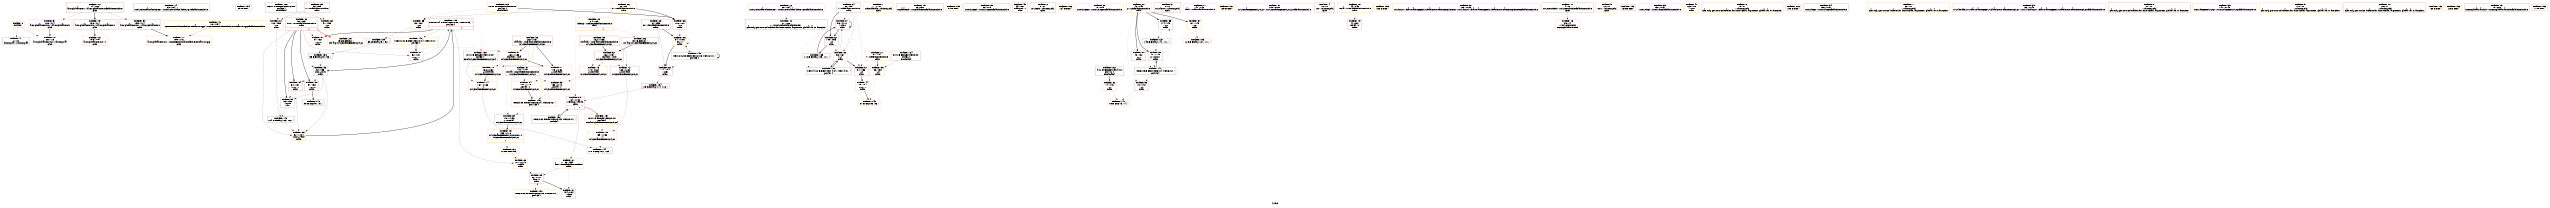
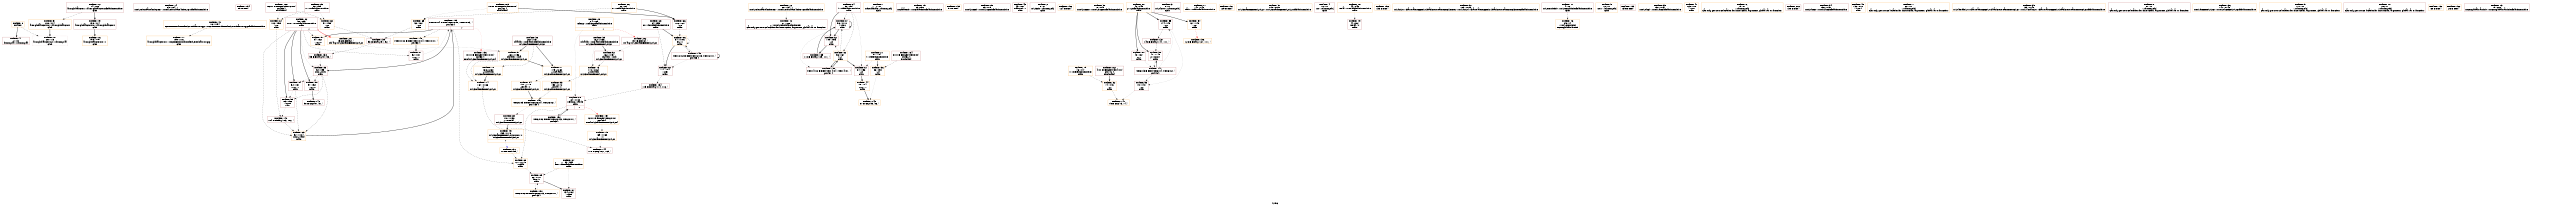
node "NodeID: 48": added
node "NodeID: 193": removed
node "NodeID: 50": removed
edge "NodeID: 0" -> "NodeID: 41": style dashed -> bold
edge "NodeID: 63" -> "NodeID: 139": added
edge "NodeID: 54" -> "NodeID: 136": color black -> red
edge "NodeID: 20" -> "NodeID: 53": now "NodeID: 55" -> "NodeID: 53"
edge "NodeID: 87" -> "NodeID: 61": now "NodeID: 21" -> "NodeID: 61"
edge "NodeID: 202" -> "NodeID: 92": style bold -> dotted
edge "NodeID: 62" -> "NodeID: 82": reversed
edge "NodeID: 91" -> "NodeID: 70": now "NodeID: 91" -> "NodeID: 74"
node "NodeID: 37": removed
node "NodeID: 72": removed
node "NodeID: 19": added
edge "NodeID: 88" -> "NodeID: 157": style bold -> dashed
edge "NodeID: 88" -> "NodeID: 27": now "NodeID: 88" -> "NodeID: 68"
